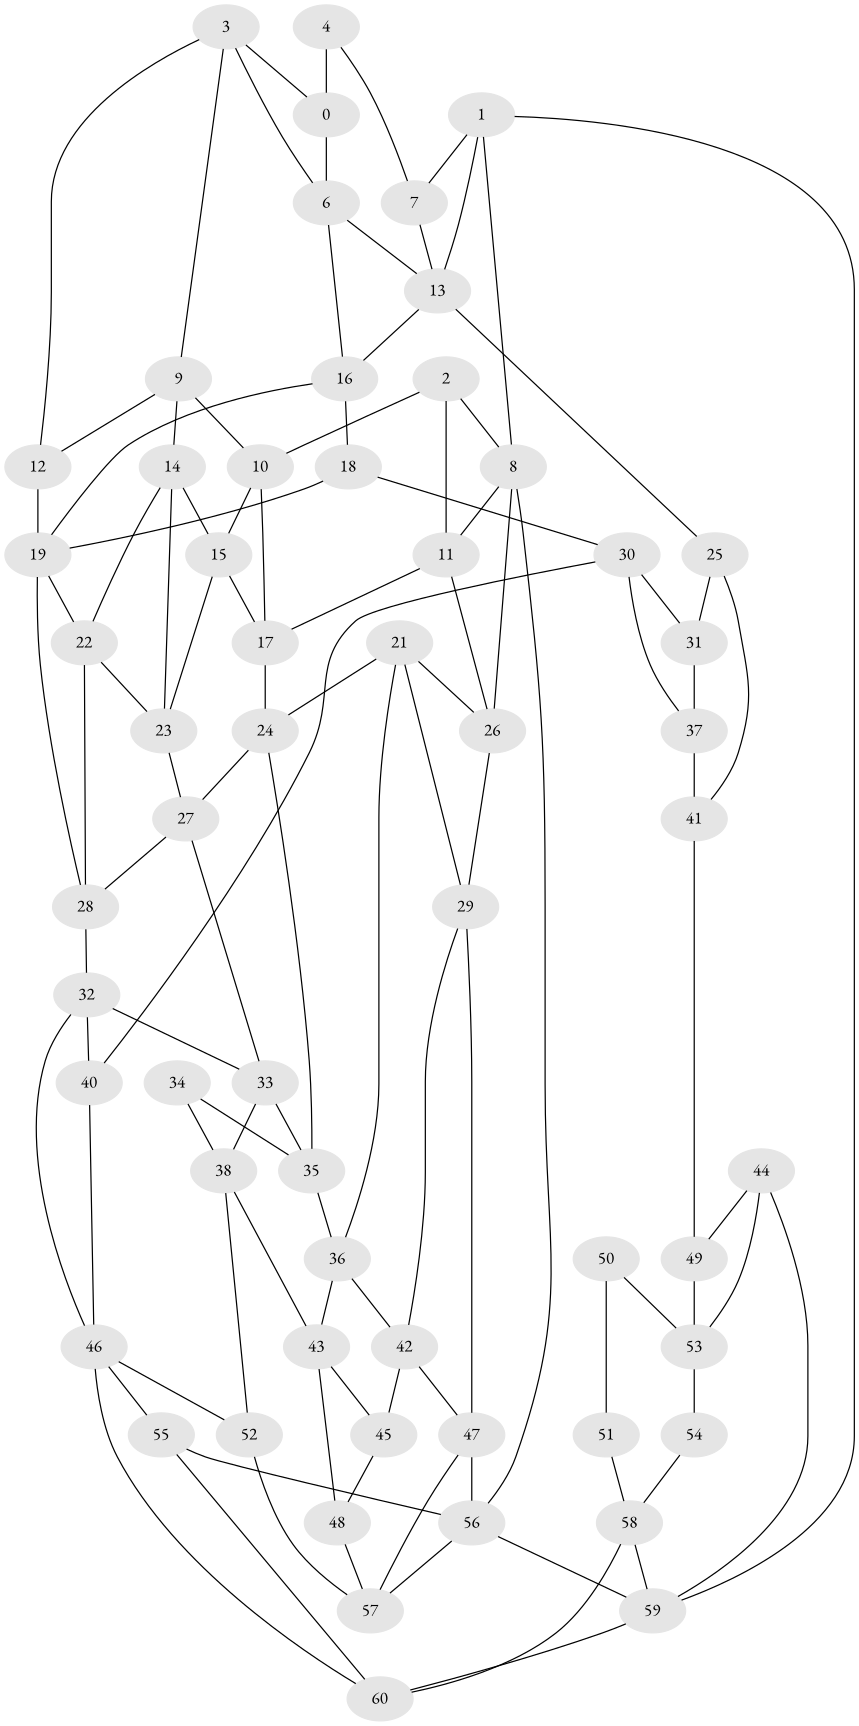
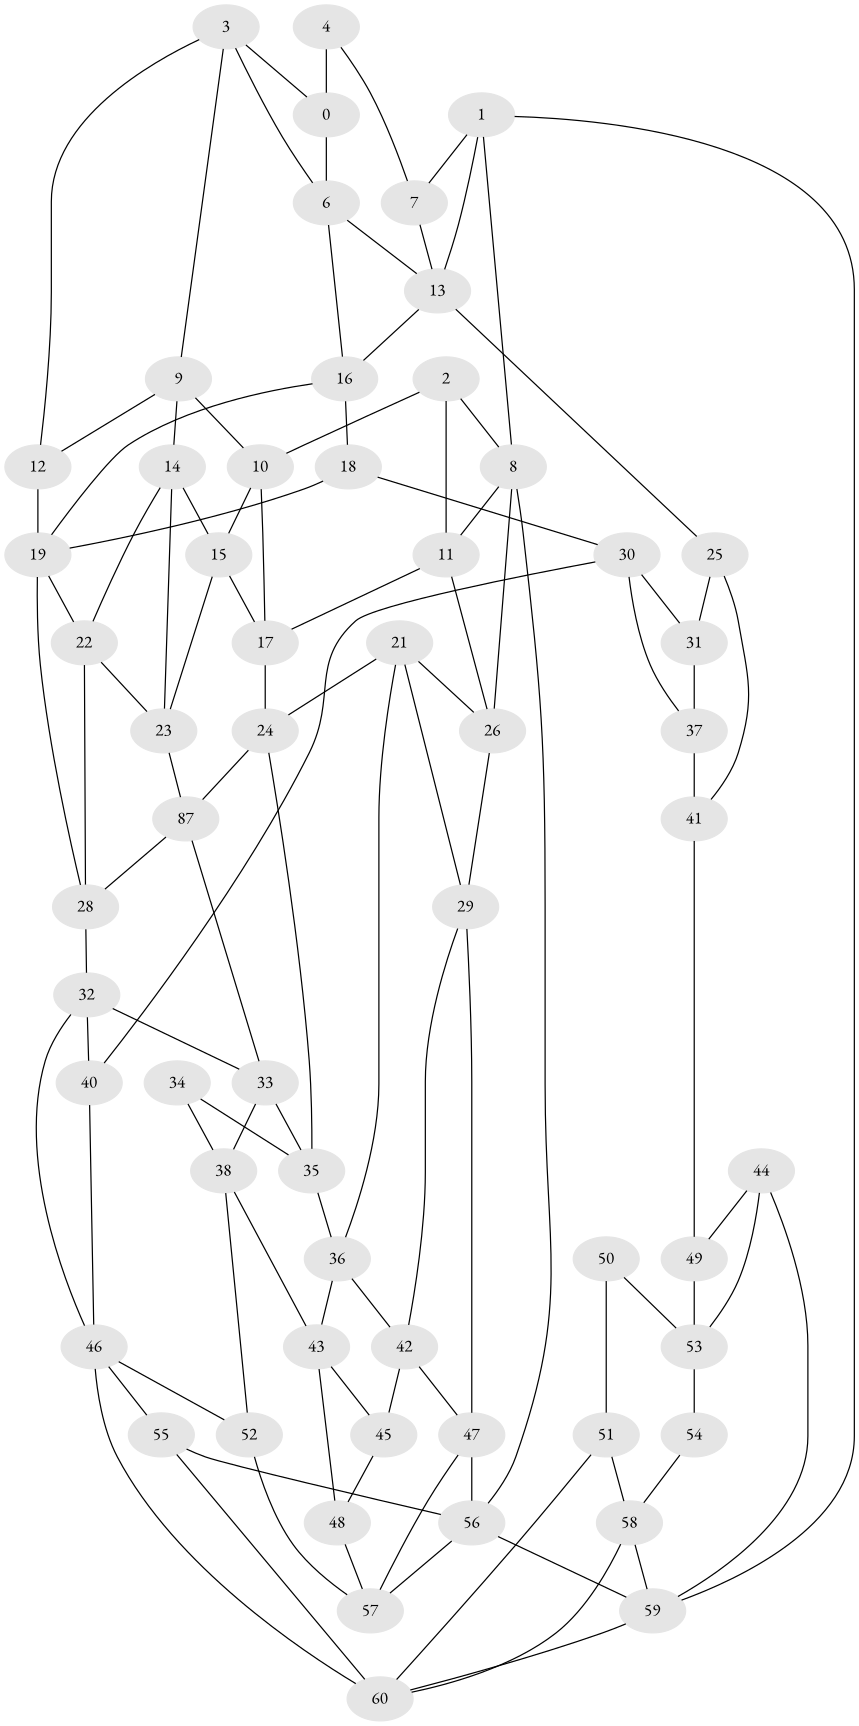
node "27": label "27" -> "87"
edge "51" -- "60": added
